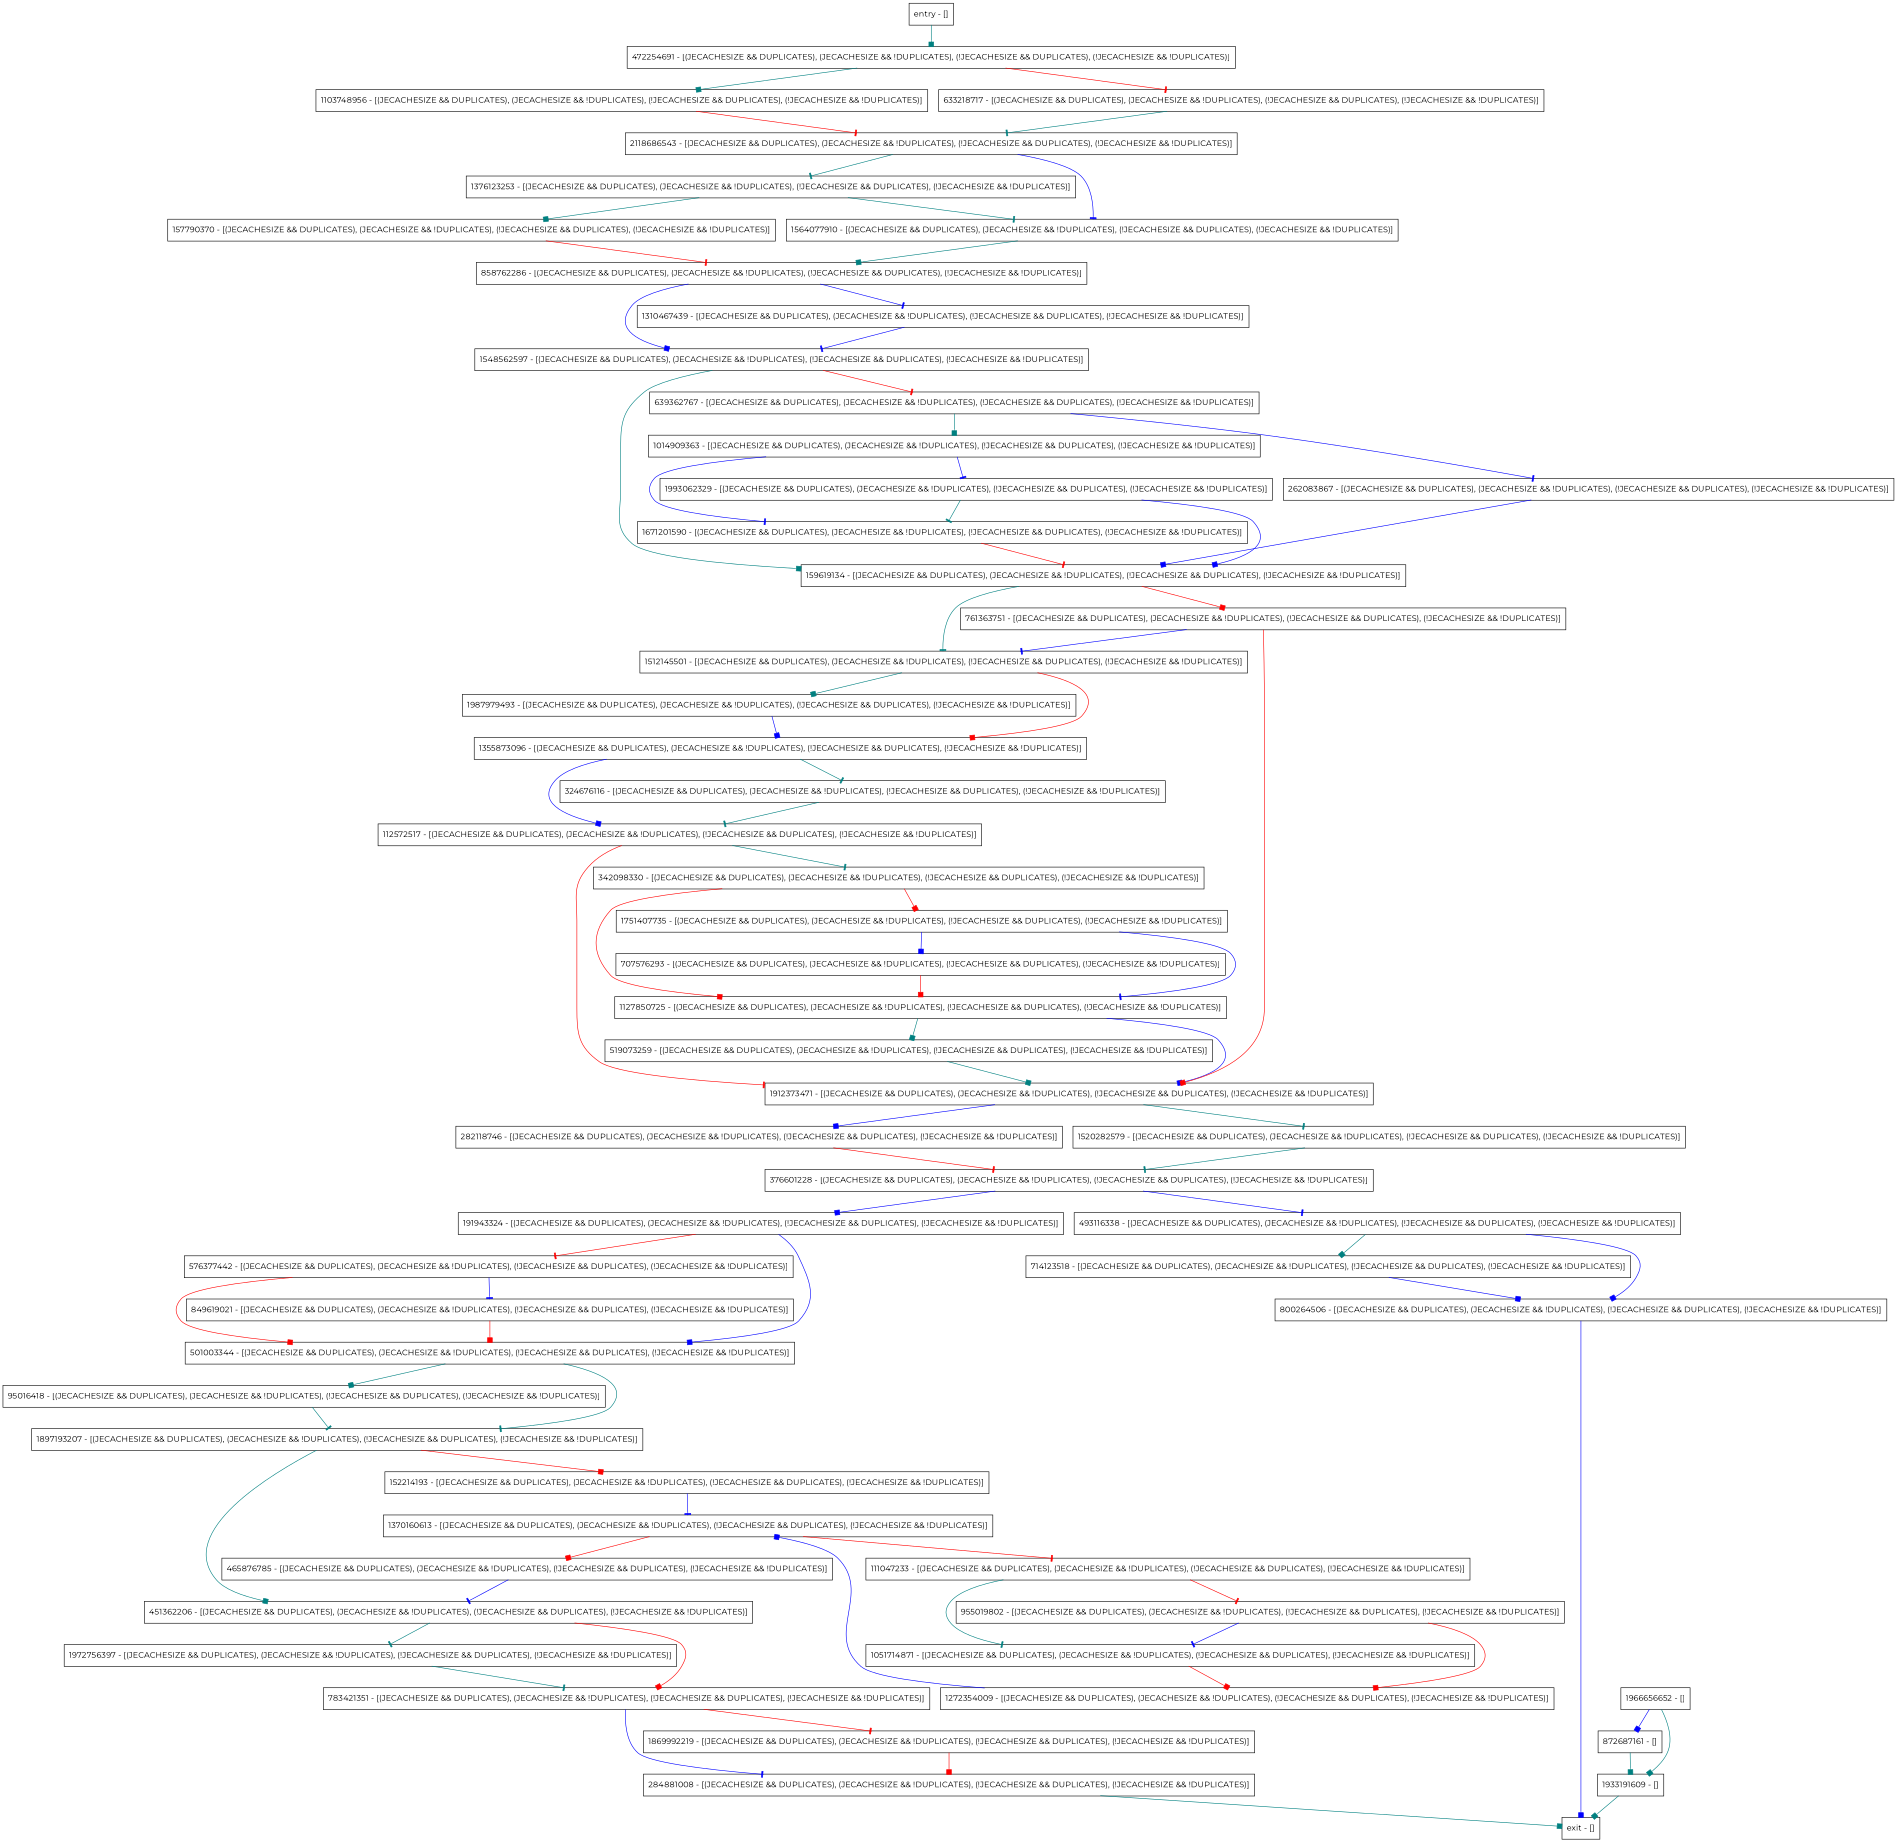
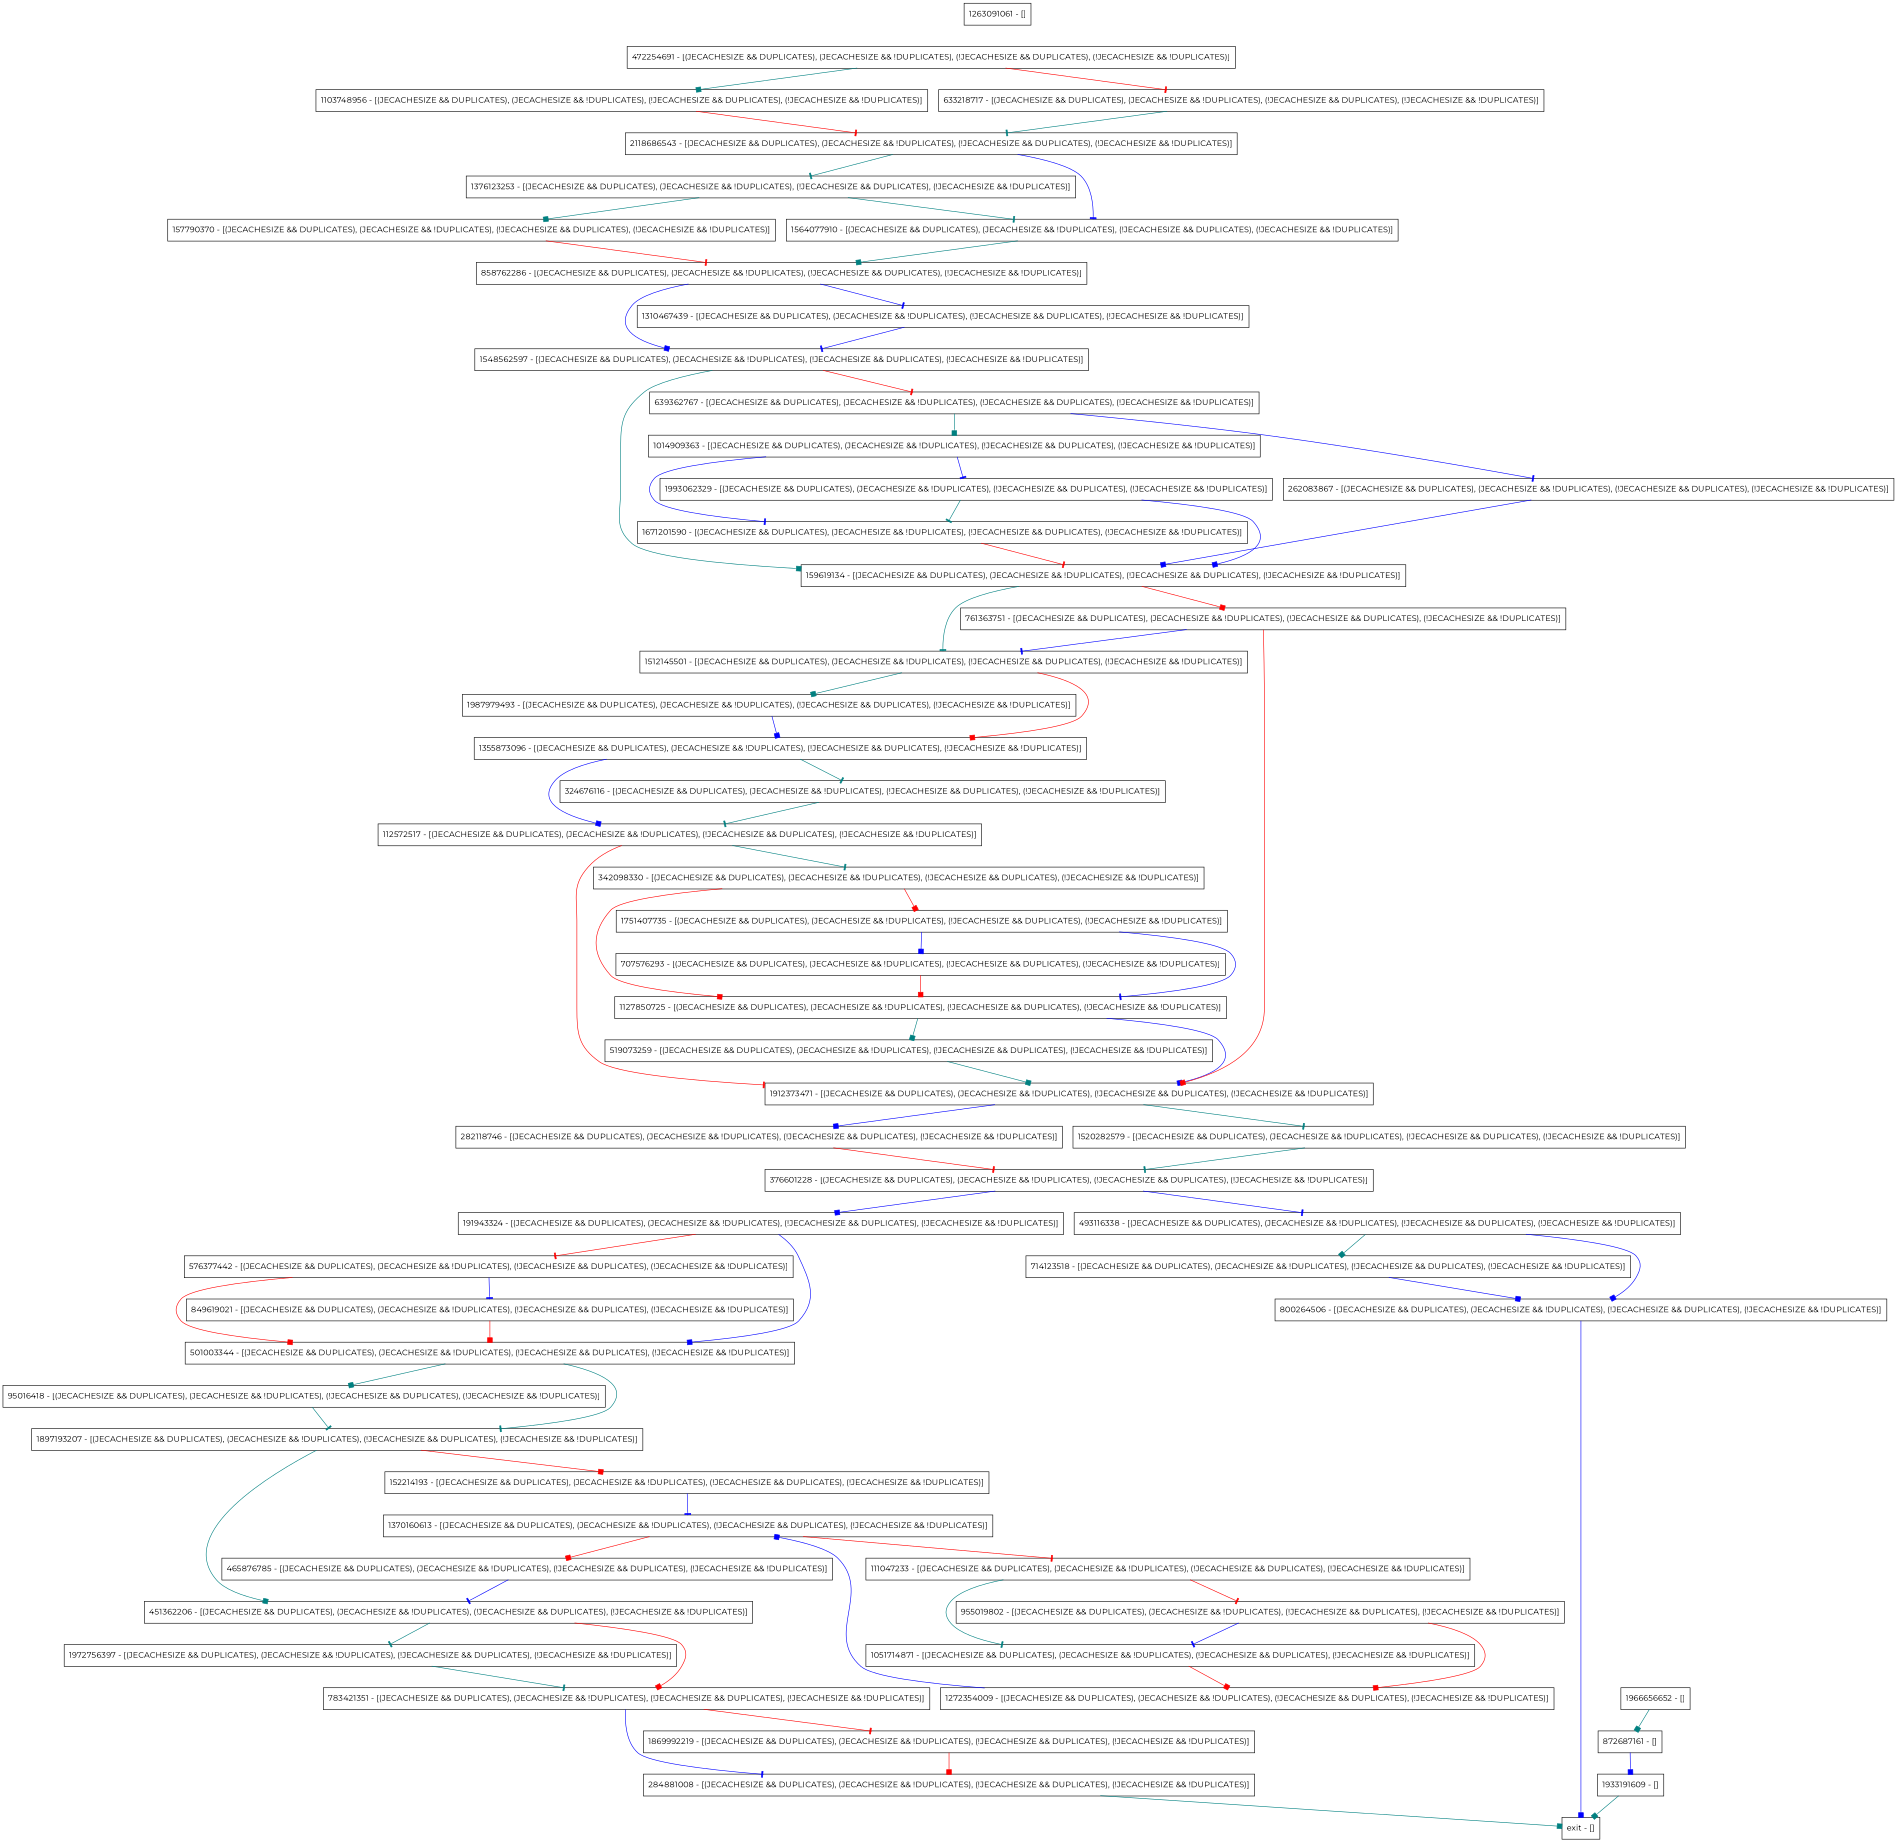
node "entry - []": removed
node "1263091061 - []": added
edge "1966656652 - []" -> "872687161 - []": color blue -> teal
edge "1966656652 - []" -> "1933191609 - []": removed
edge "872687161 - []" -> "1933191609 - []": color teal -> blue
